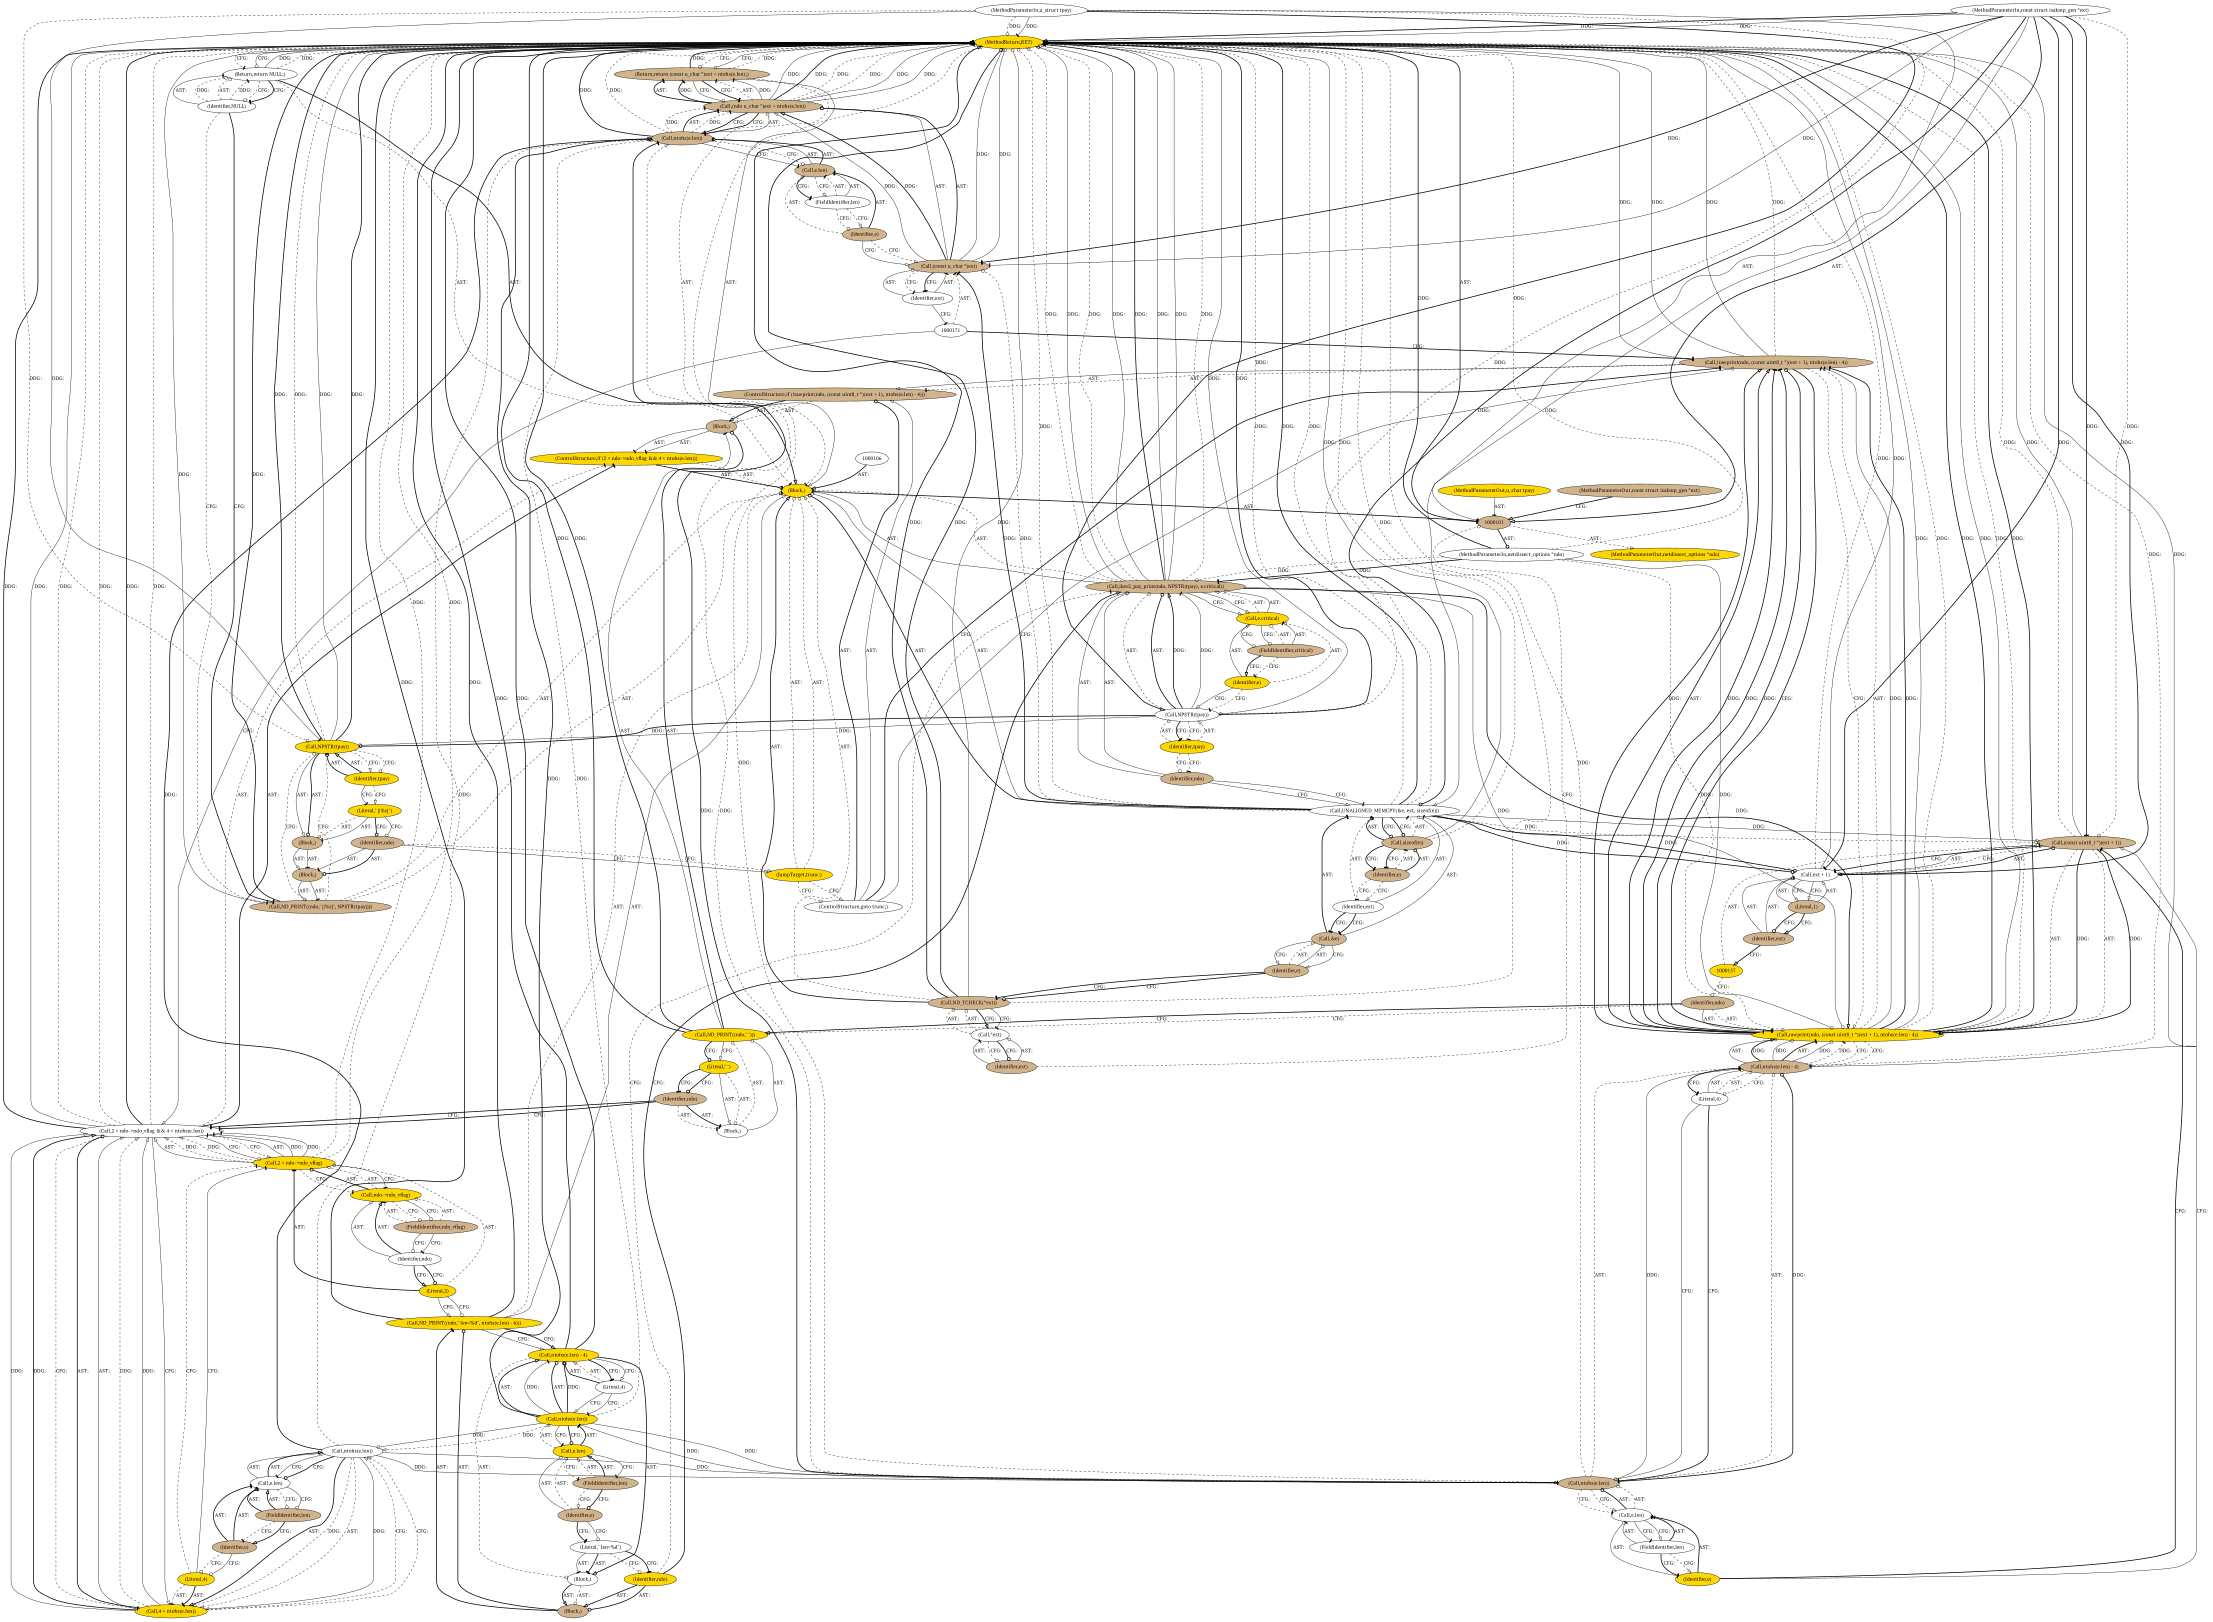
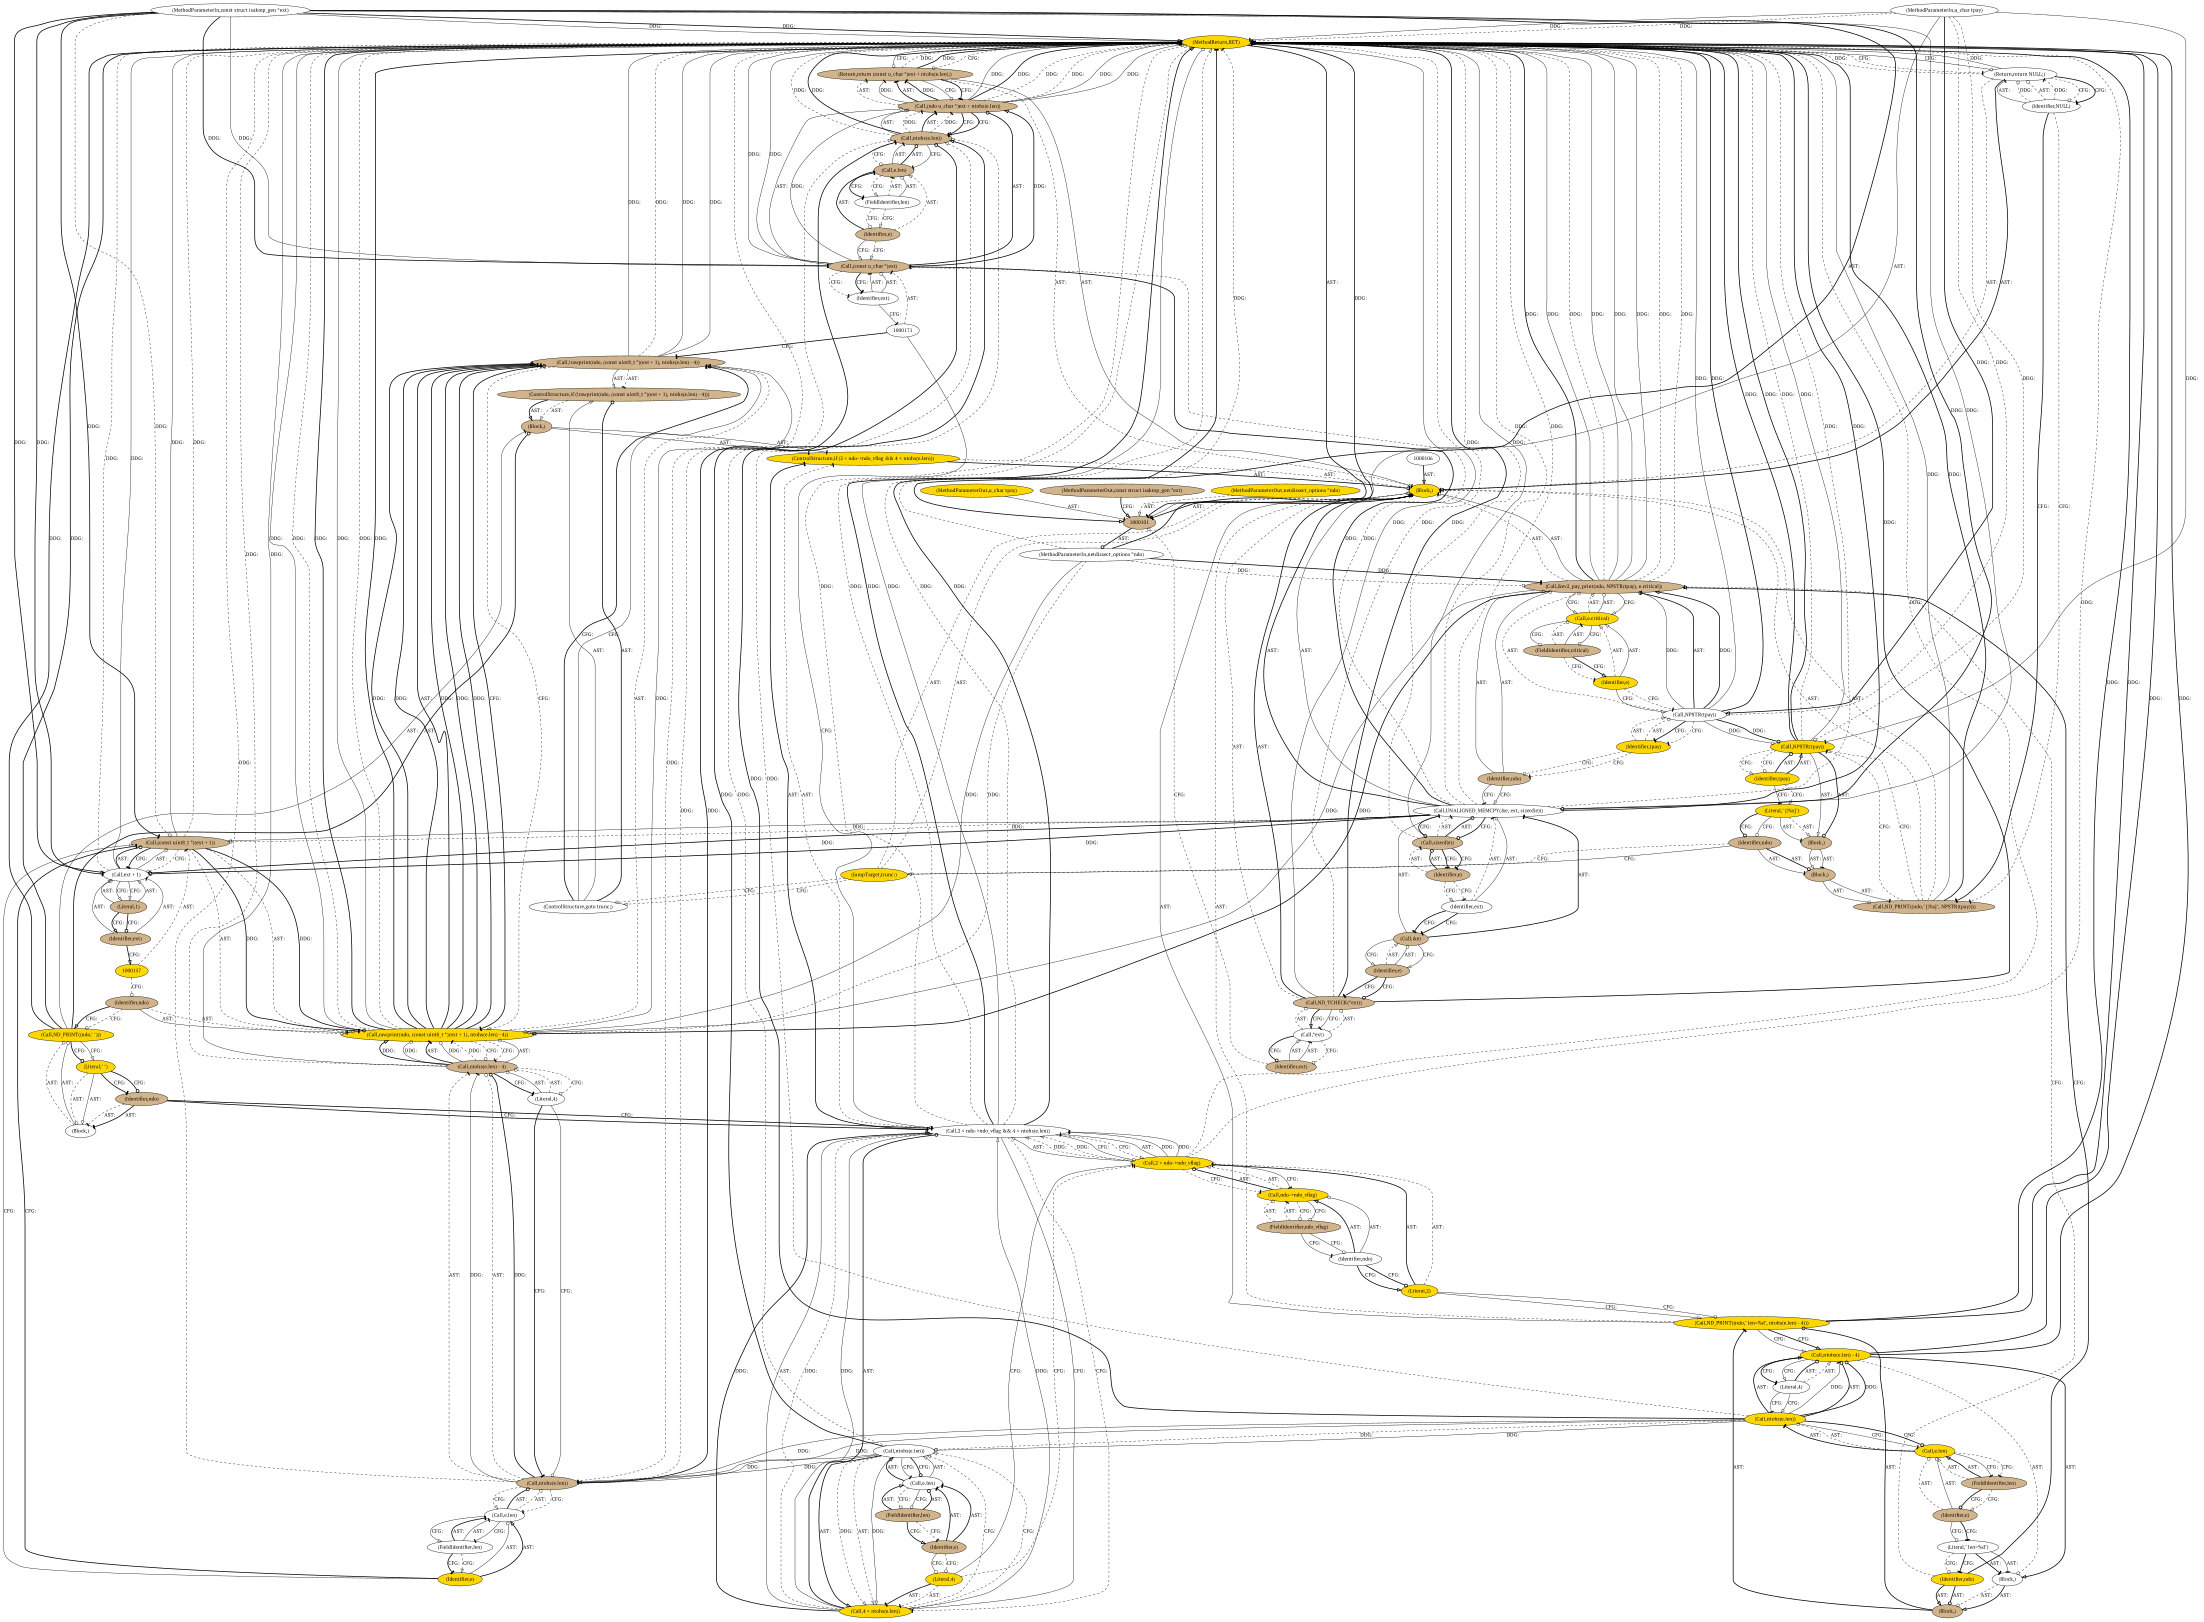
node "(MethodParameterIn,u_struct tpay)": label "(MethodParameterIn,u_struct tpay)" -> "(MethodParameterIn,u_char tpay)"
edge "1000101" -> "(MethodParameterOut,netdissect_options *ndo)": reversed
